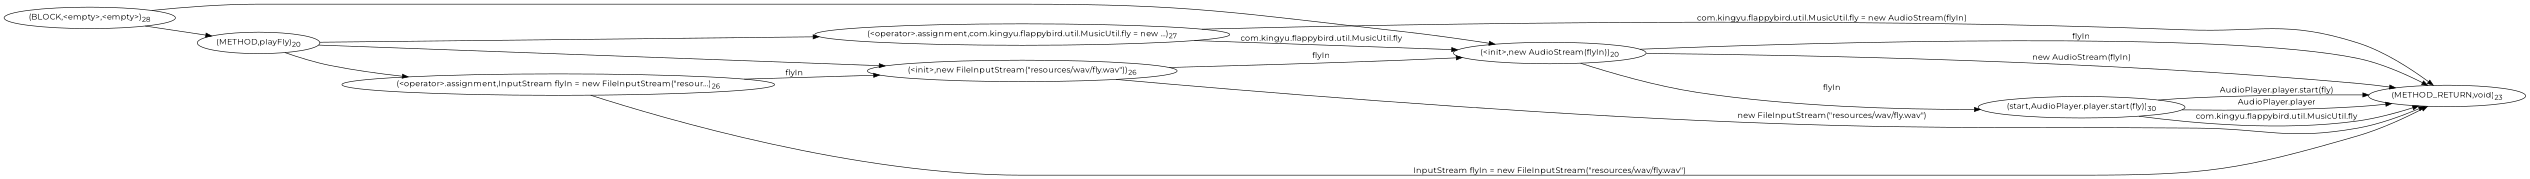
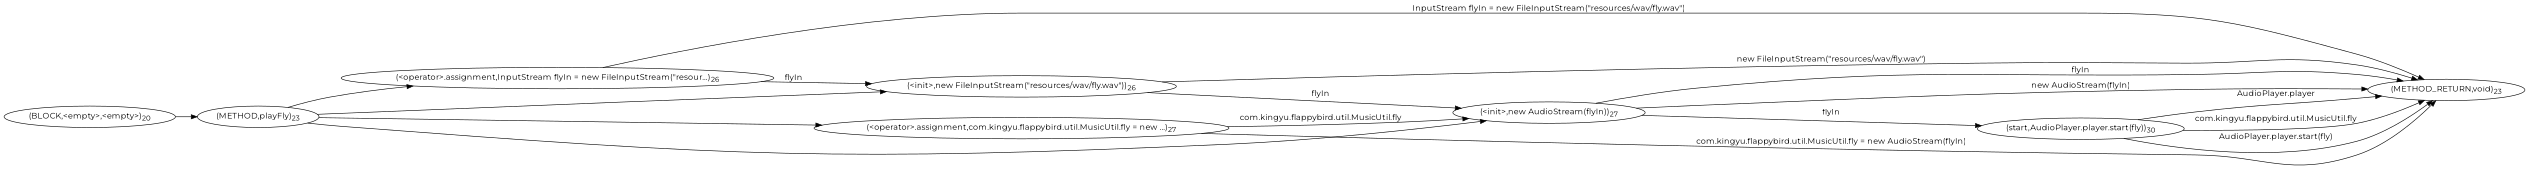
edge "(BLOCK,<empty>,<empty>)" -> "(<init>,new AudioStream(flyIn))": now "(METHOD,playFly)" -> "(<init>,new AudioStream(flyIn))"
node "(BLOCK,<empty>,<empty>)": text "28" -> "20"
node "(METHOD,playFly)": text "20" -> "23"
node "(<init>,new AudioStream(flyIn))": text "20" -> "27"
